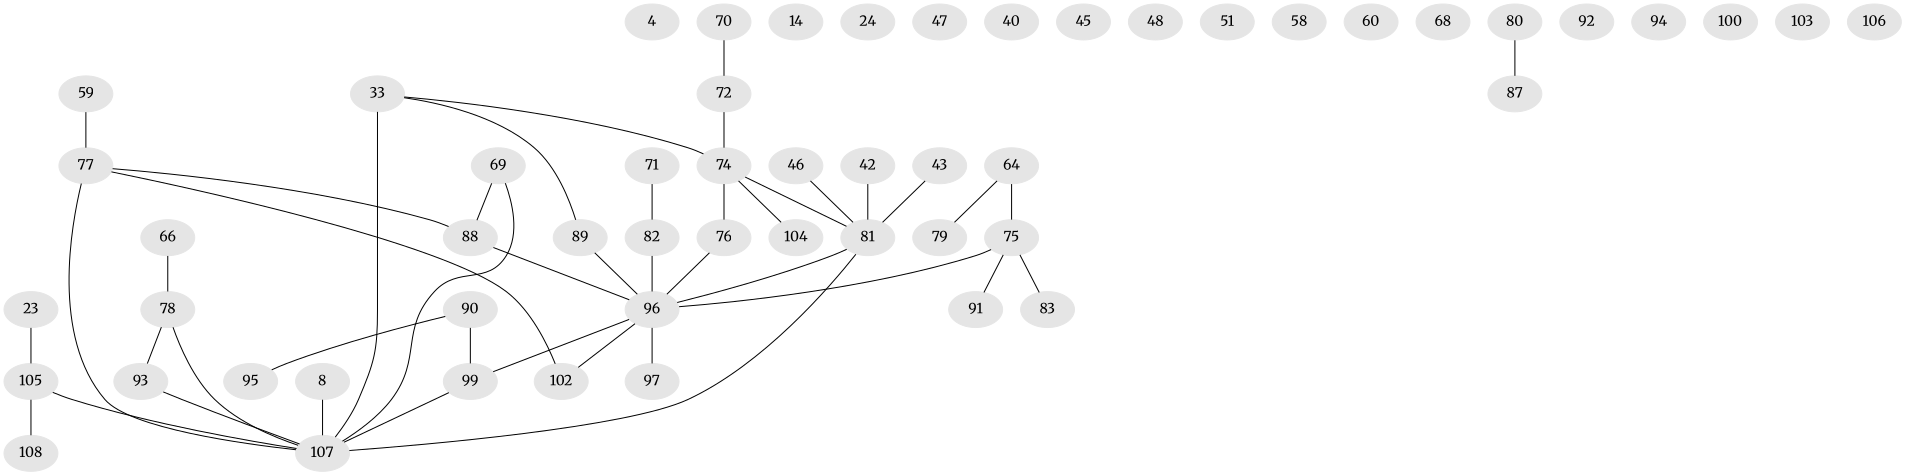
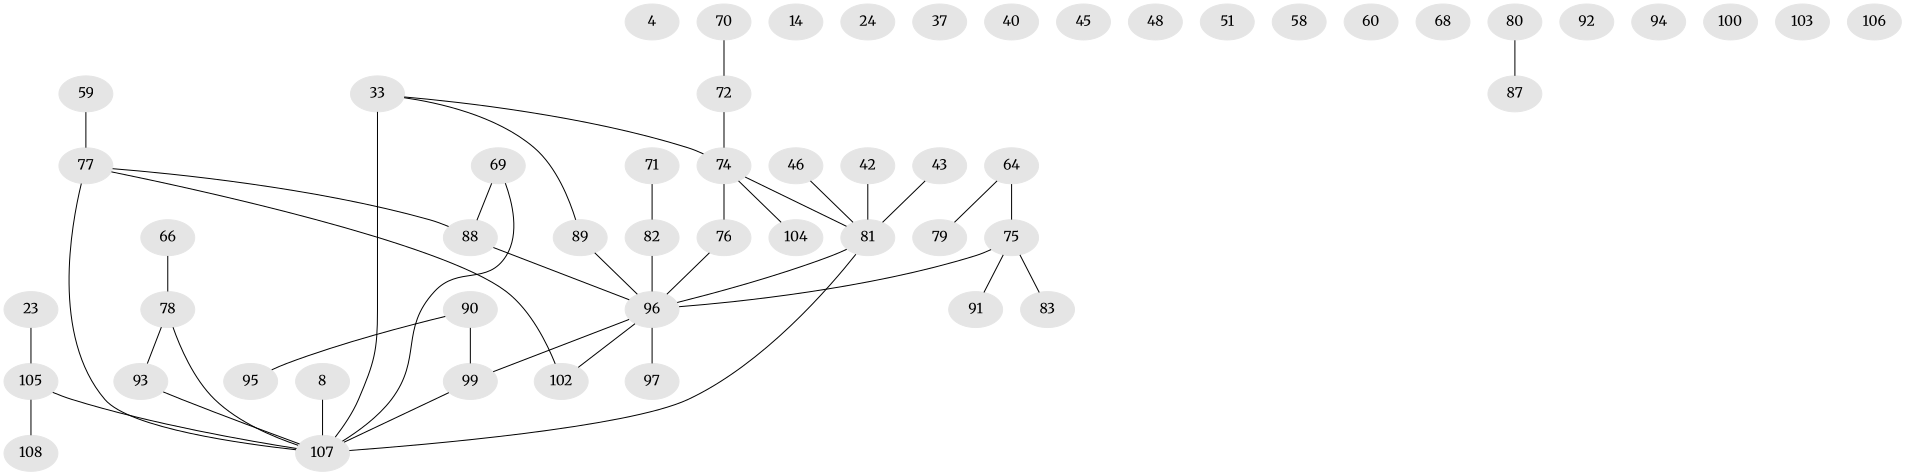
node "47": label "47" -> "37"
